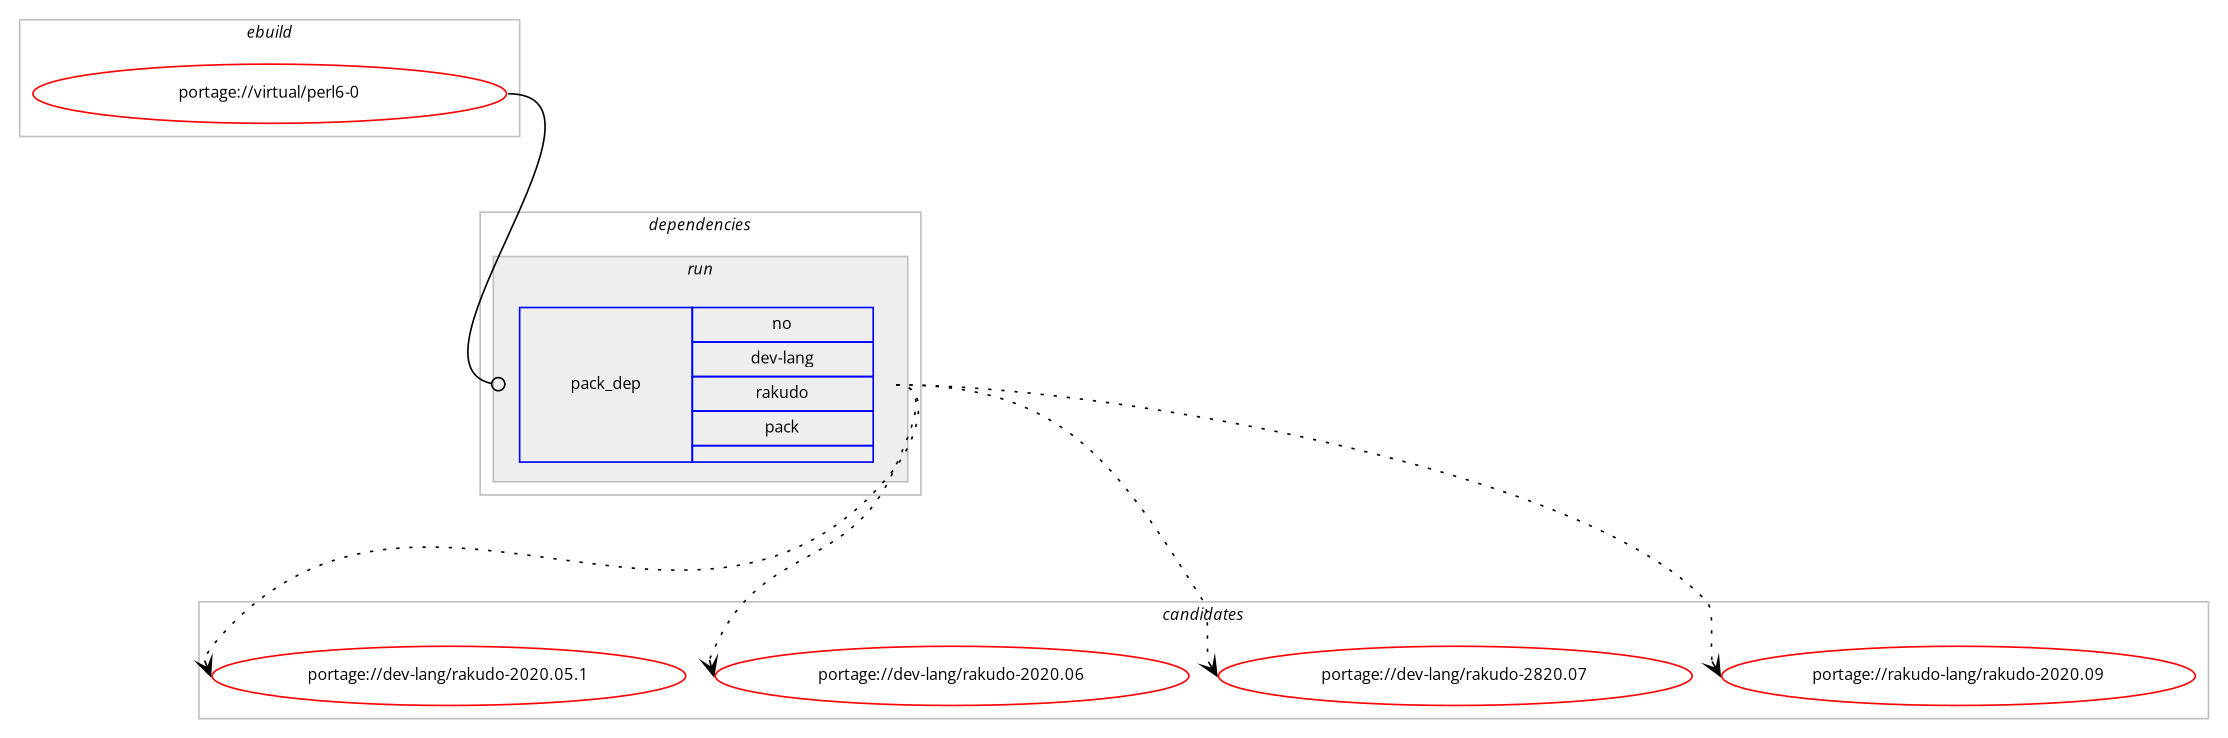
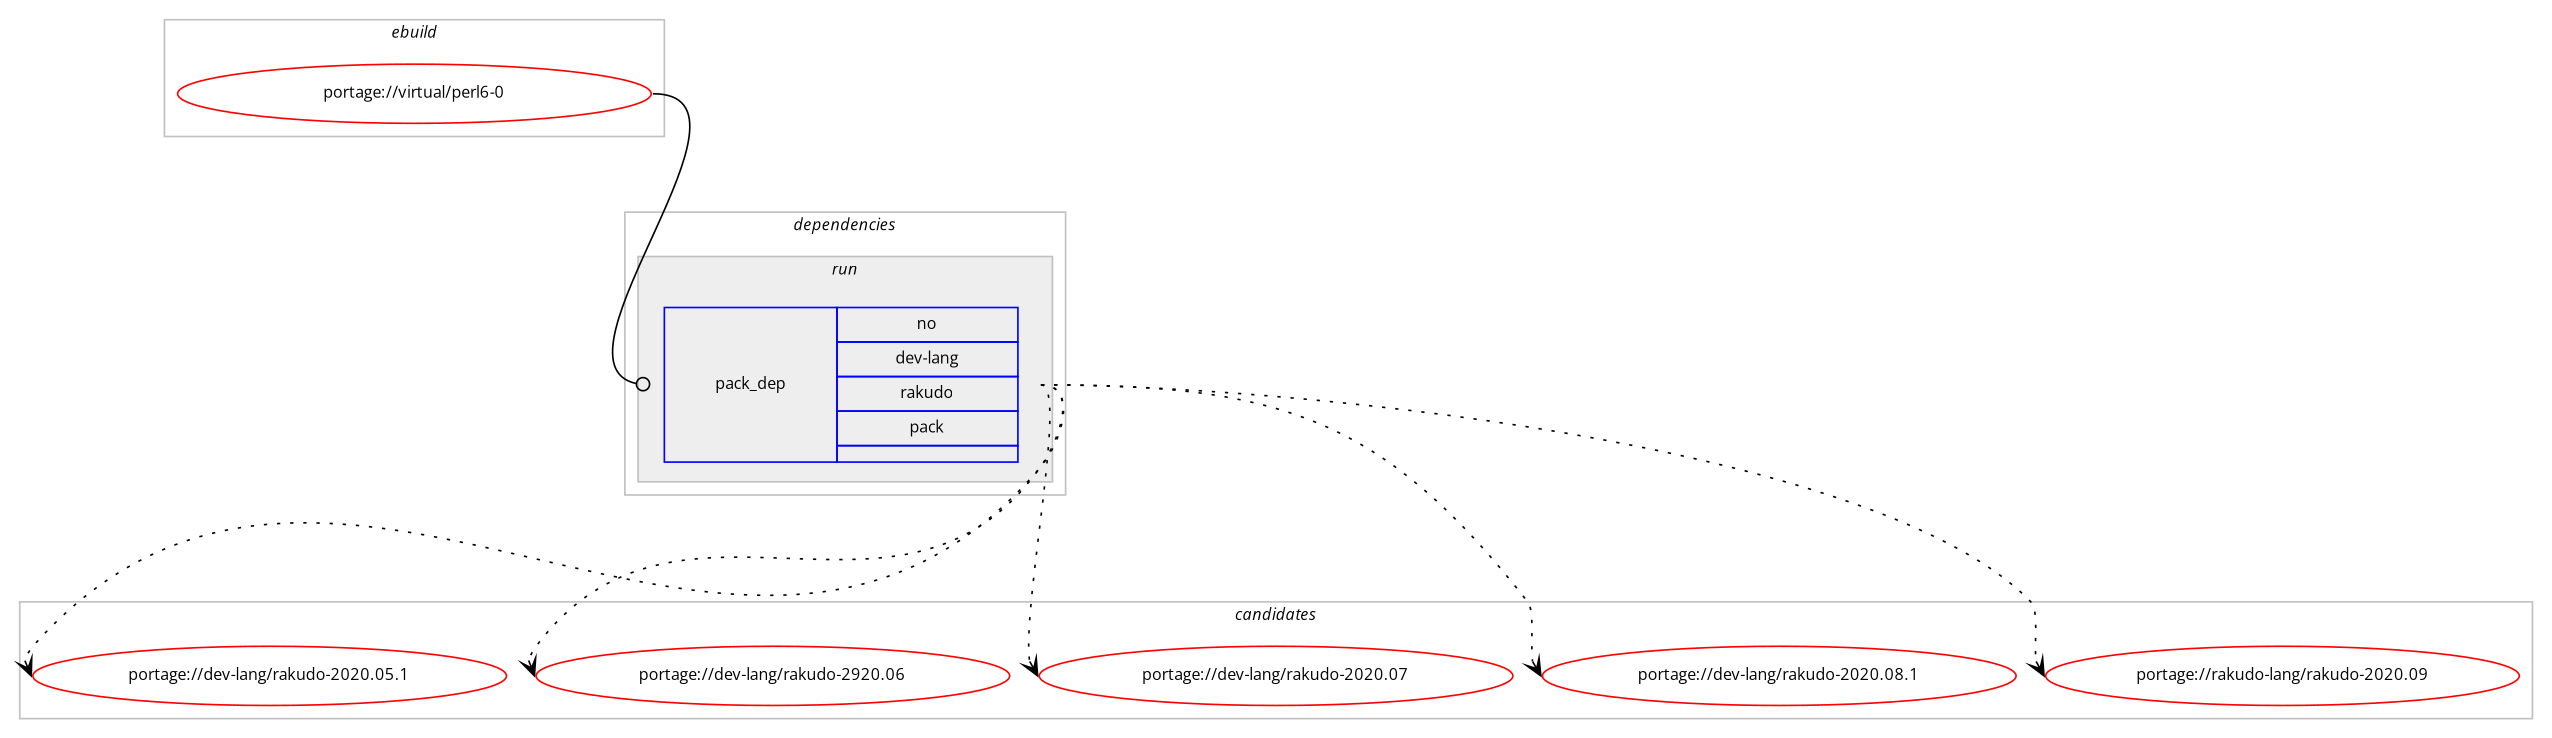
node "portage://dev-lang/rakudo-2020.06": label "portage://dev-lang/rakudo-2020.06" -> "portage://dev-lang/rakudo-2920.06"
node "portage://dev-lang/rakudo-2820.07": label "portage://dev-lang/rakudo-2820.07" -> "portage://dev-lang/rakudo-2020.07"
node "portage://dev-lang/rakudo-2020.08.1": added
